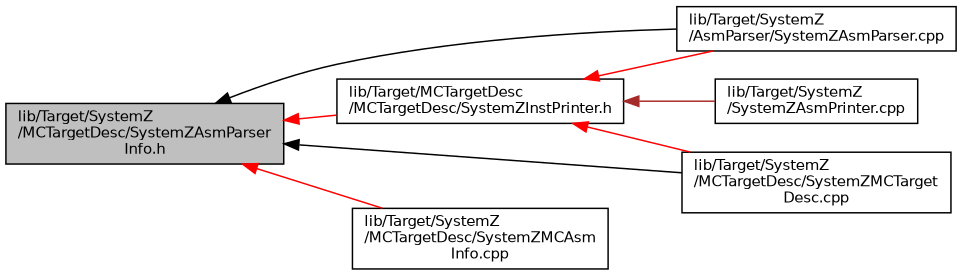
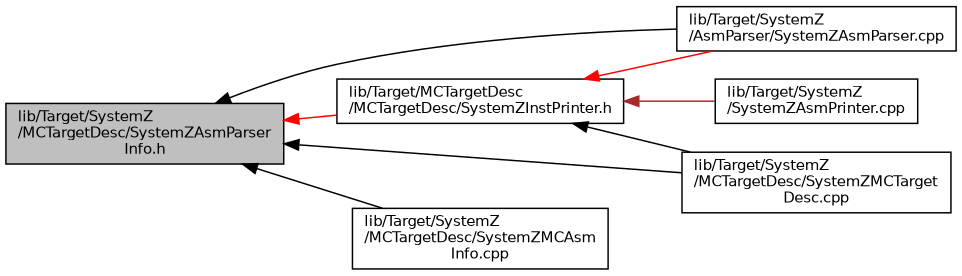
edge "lib/Target/SystemZ /MCTargetDesc/SystemZMCTarget Desc.cpp" -> "lib/Target/MCTargetDesc /MCTargetDesc/SystemZInstPrinter.h": color red -> black
edge "lib/Target/SystemZ /MCTargetDesc/SystemZMCAsm Info.cpp" -> "lib/Target/SystemZ /MCTargetDesc/SystemZAsmParser Info.h": color red -> black
